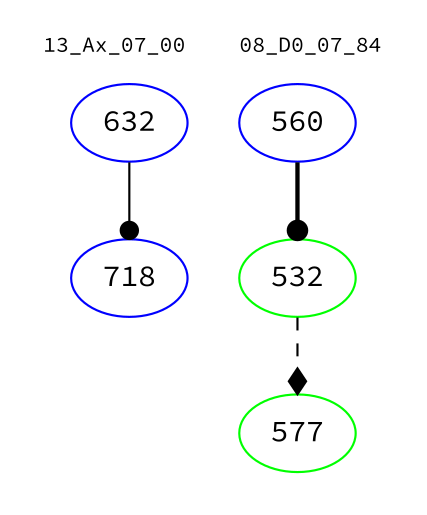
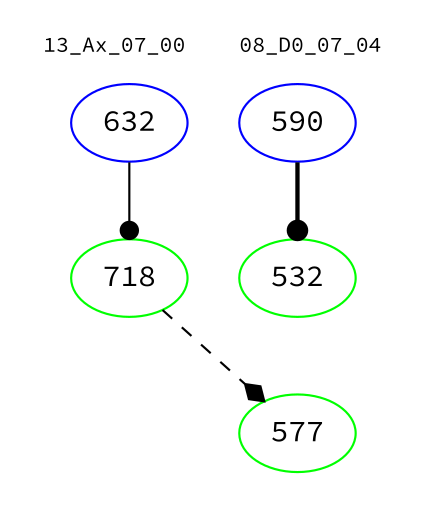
cluster "08_D0_07_84": label "08_D0_07_84" -> "08_D0_07_04"
node "560": label "560" -> "590"
node "718": color blue -> green
edge "532" -> "577": now "718" -> "577"
